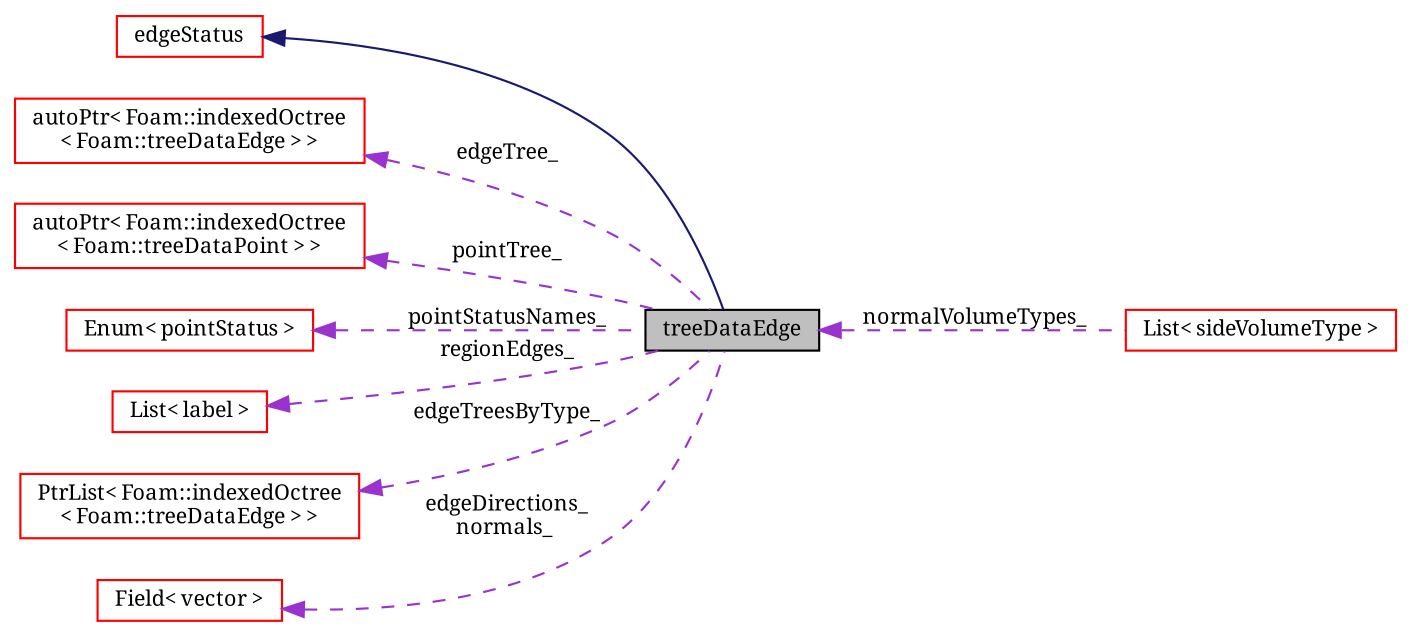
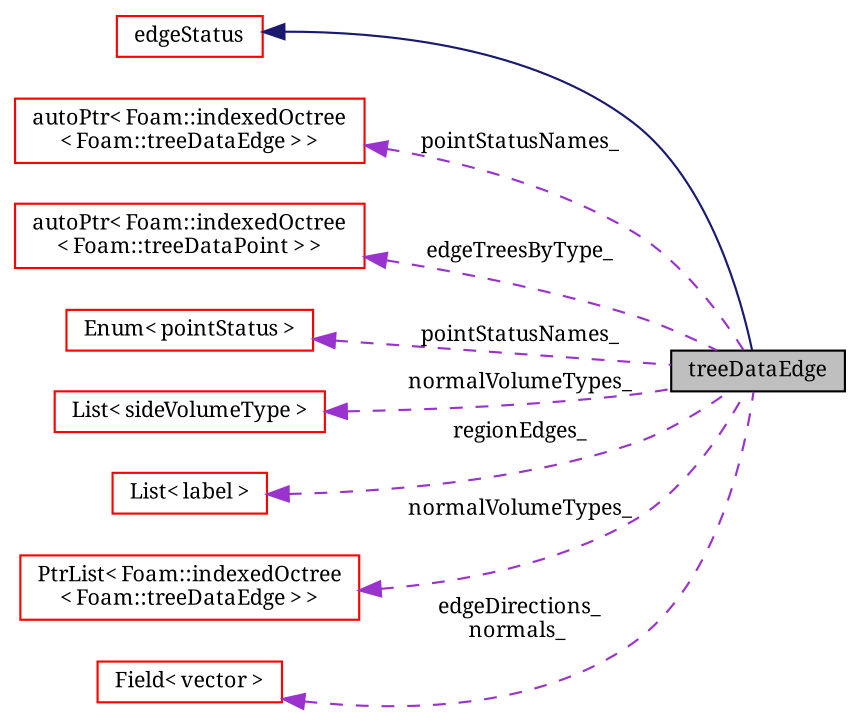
edge "treeDataEdge" -> "autoPtr< Foam::indexedOctree < Foam::treeDataEdge > >": label " edgeTree_" -> " pointStatusNames_"
edge "treeDataEdge" -> "autoPtr< Foam::indexedOctree < Foam::treeDataPoint > >": label " pointTree_" -> " edgeTreesByType_"
edge "List< sideVolumeType >" -> "treeDataEdge": reversed
edge "treeDataEdge" -> "PtrList< Foam::indexedOctree < Foam::treeDataEdge > >": label " edgeTreesByType_" -> " normalVolumeTypes_"
